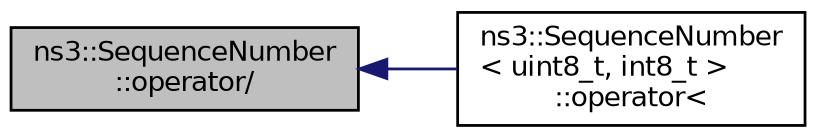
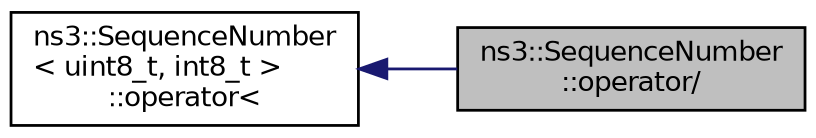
edge "ns3::SequenceNumber < uint8_t, int8_t > ::operator<" -> "ns3::SequenceNumber ::operator/": reversed
